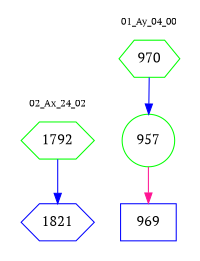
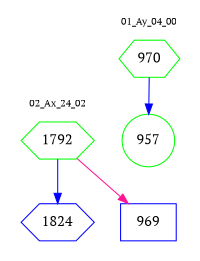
edge "957" -> "969": now "1792" -> "969"
node "1821": label "1821" -> "1824"
